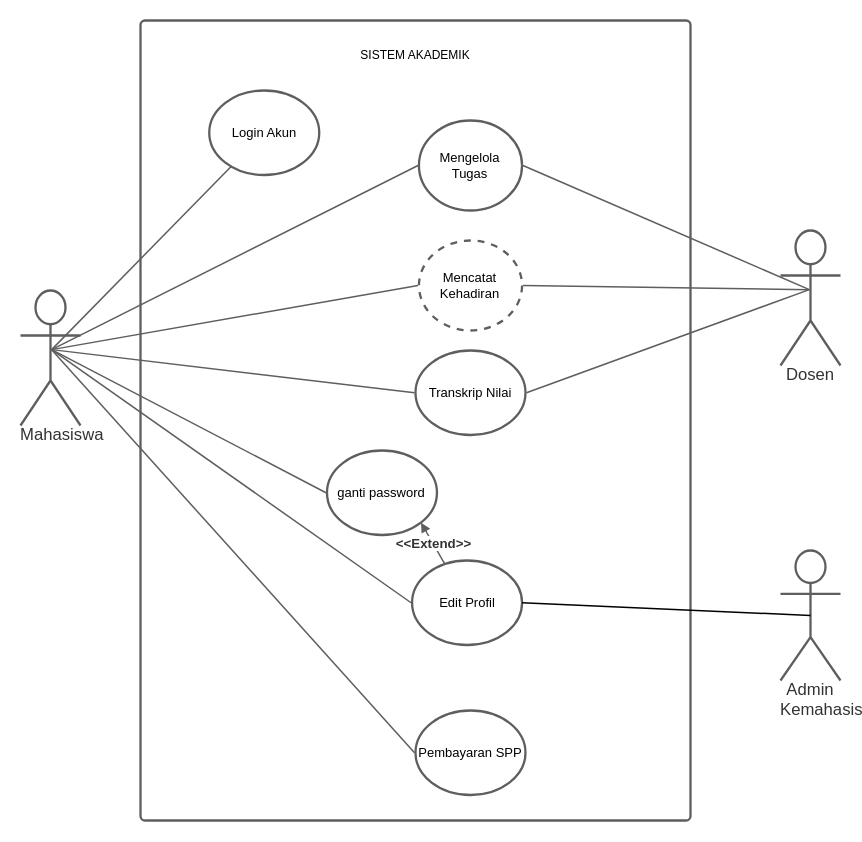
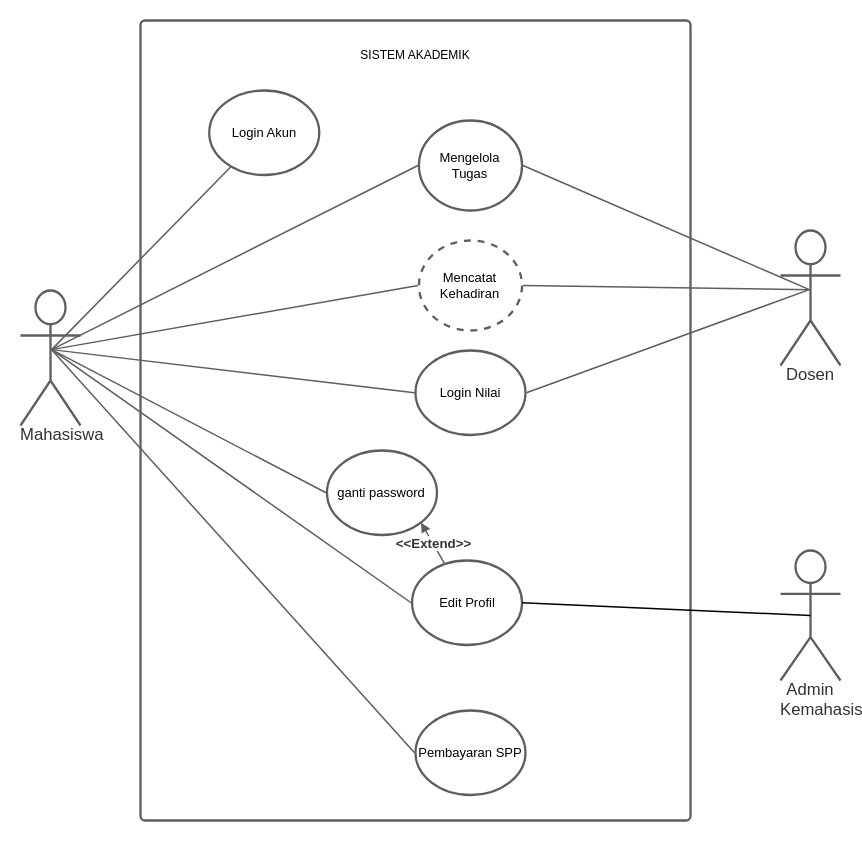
node "Transkrip Nilai": label "Transkrip Nilai" -> "Login Nilai"
